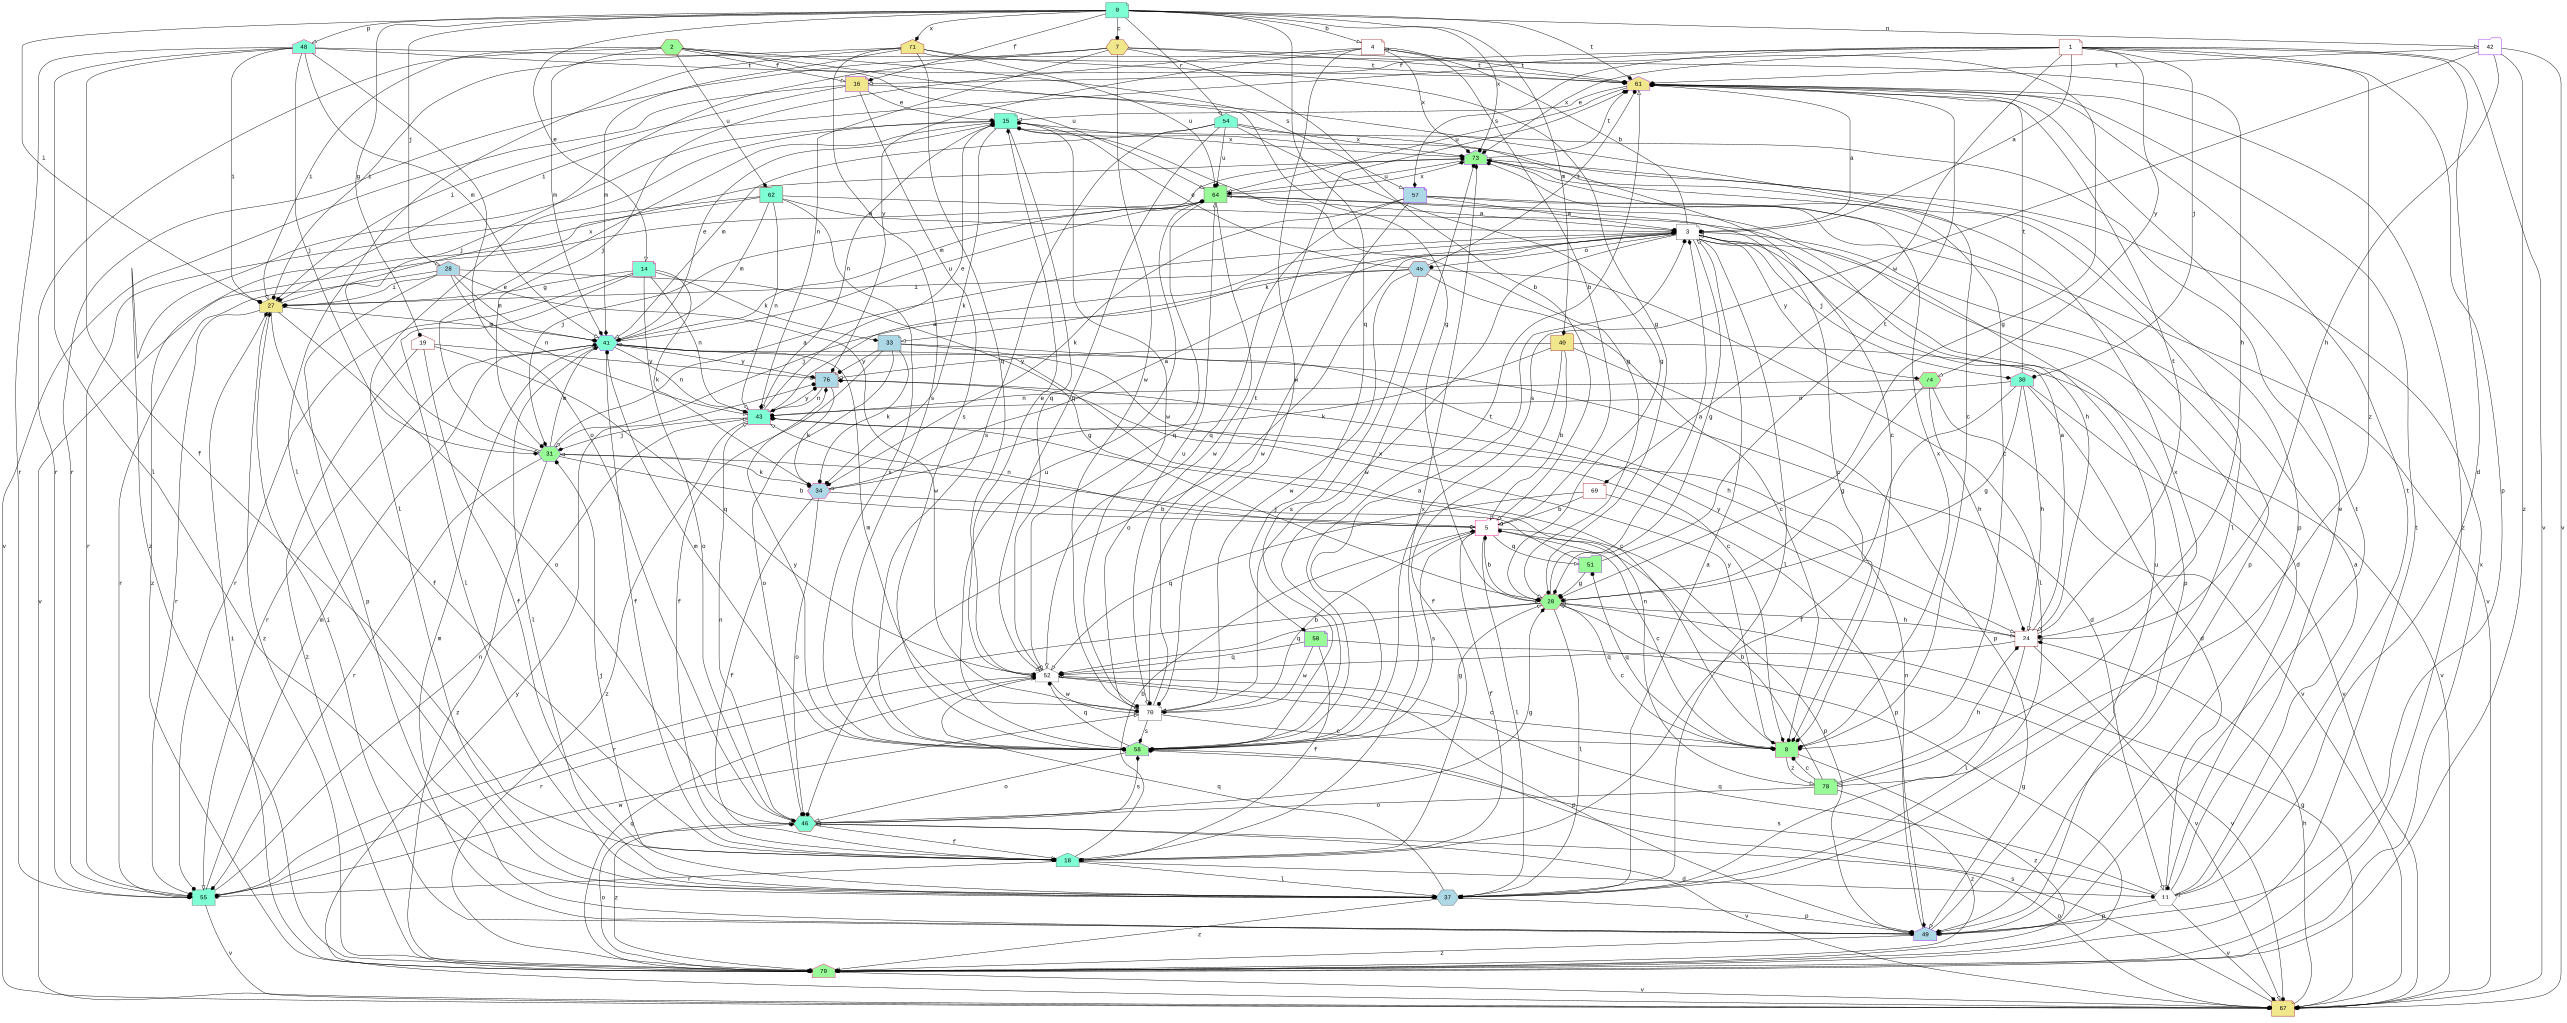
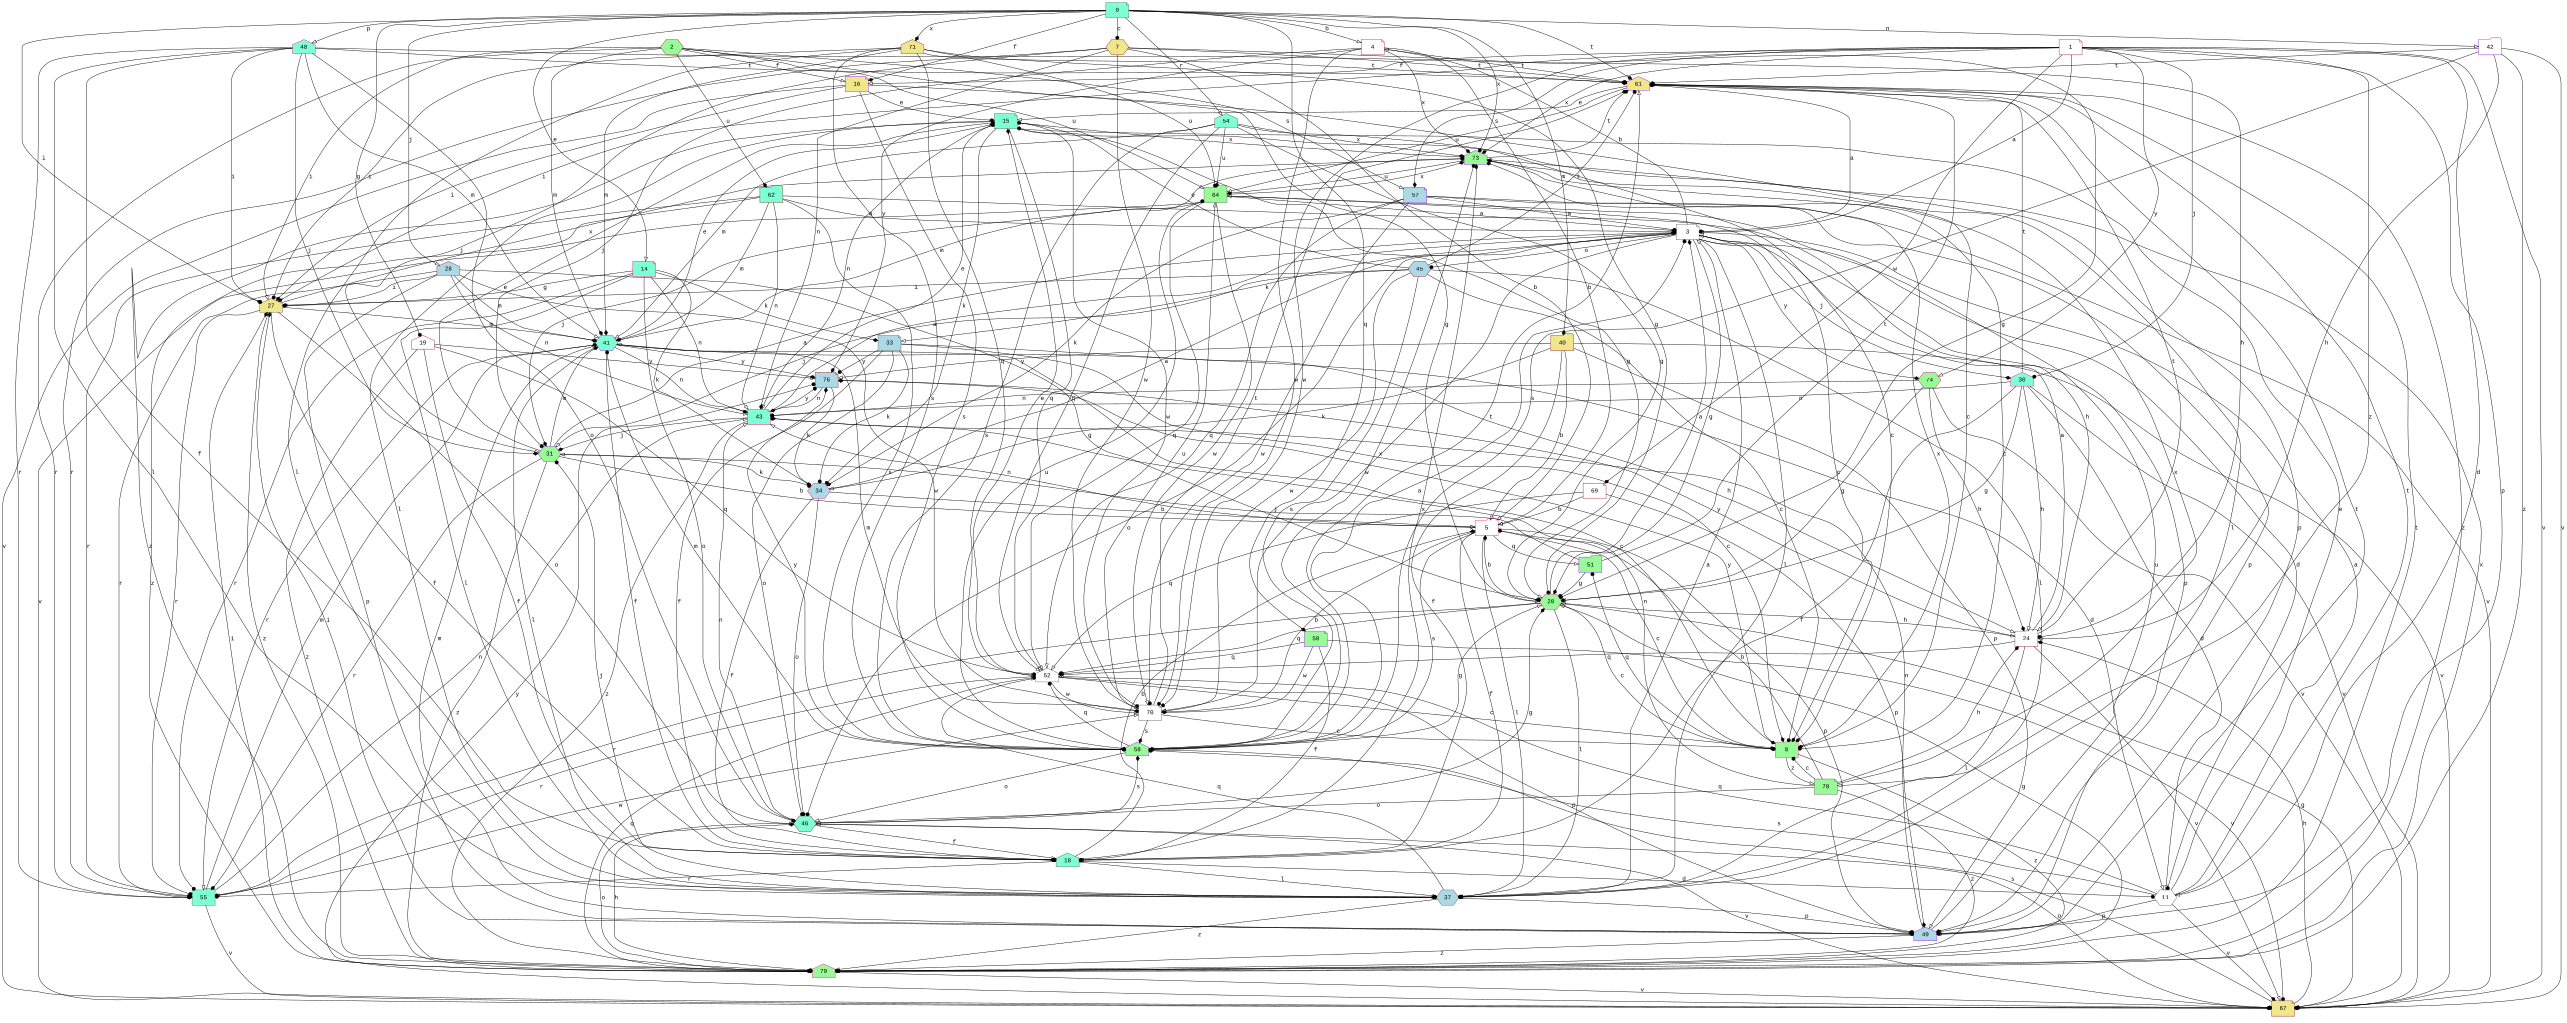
edge "1" -> "70": added, label "w"
edge "41" -> "64": removed, label "u"
edge "46" -> "79": label "z" -> "h"
